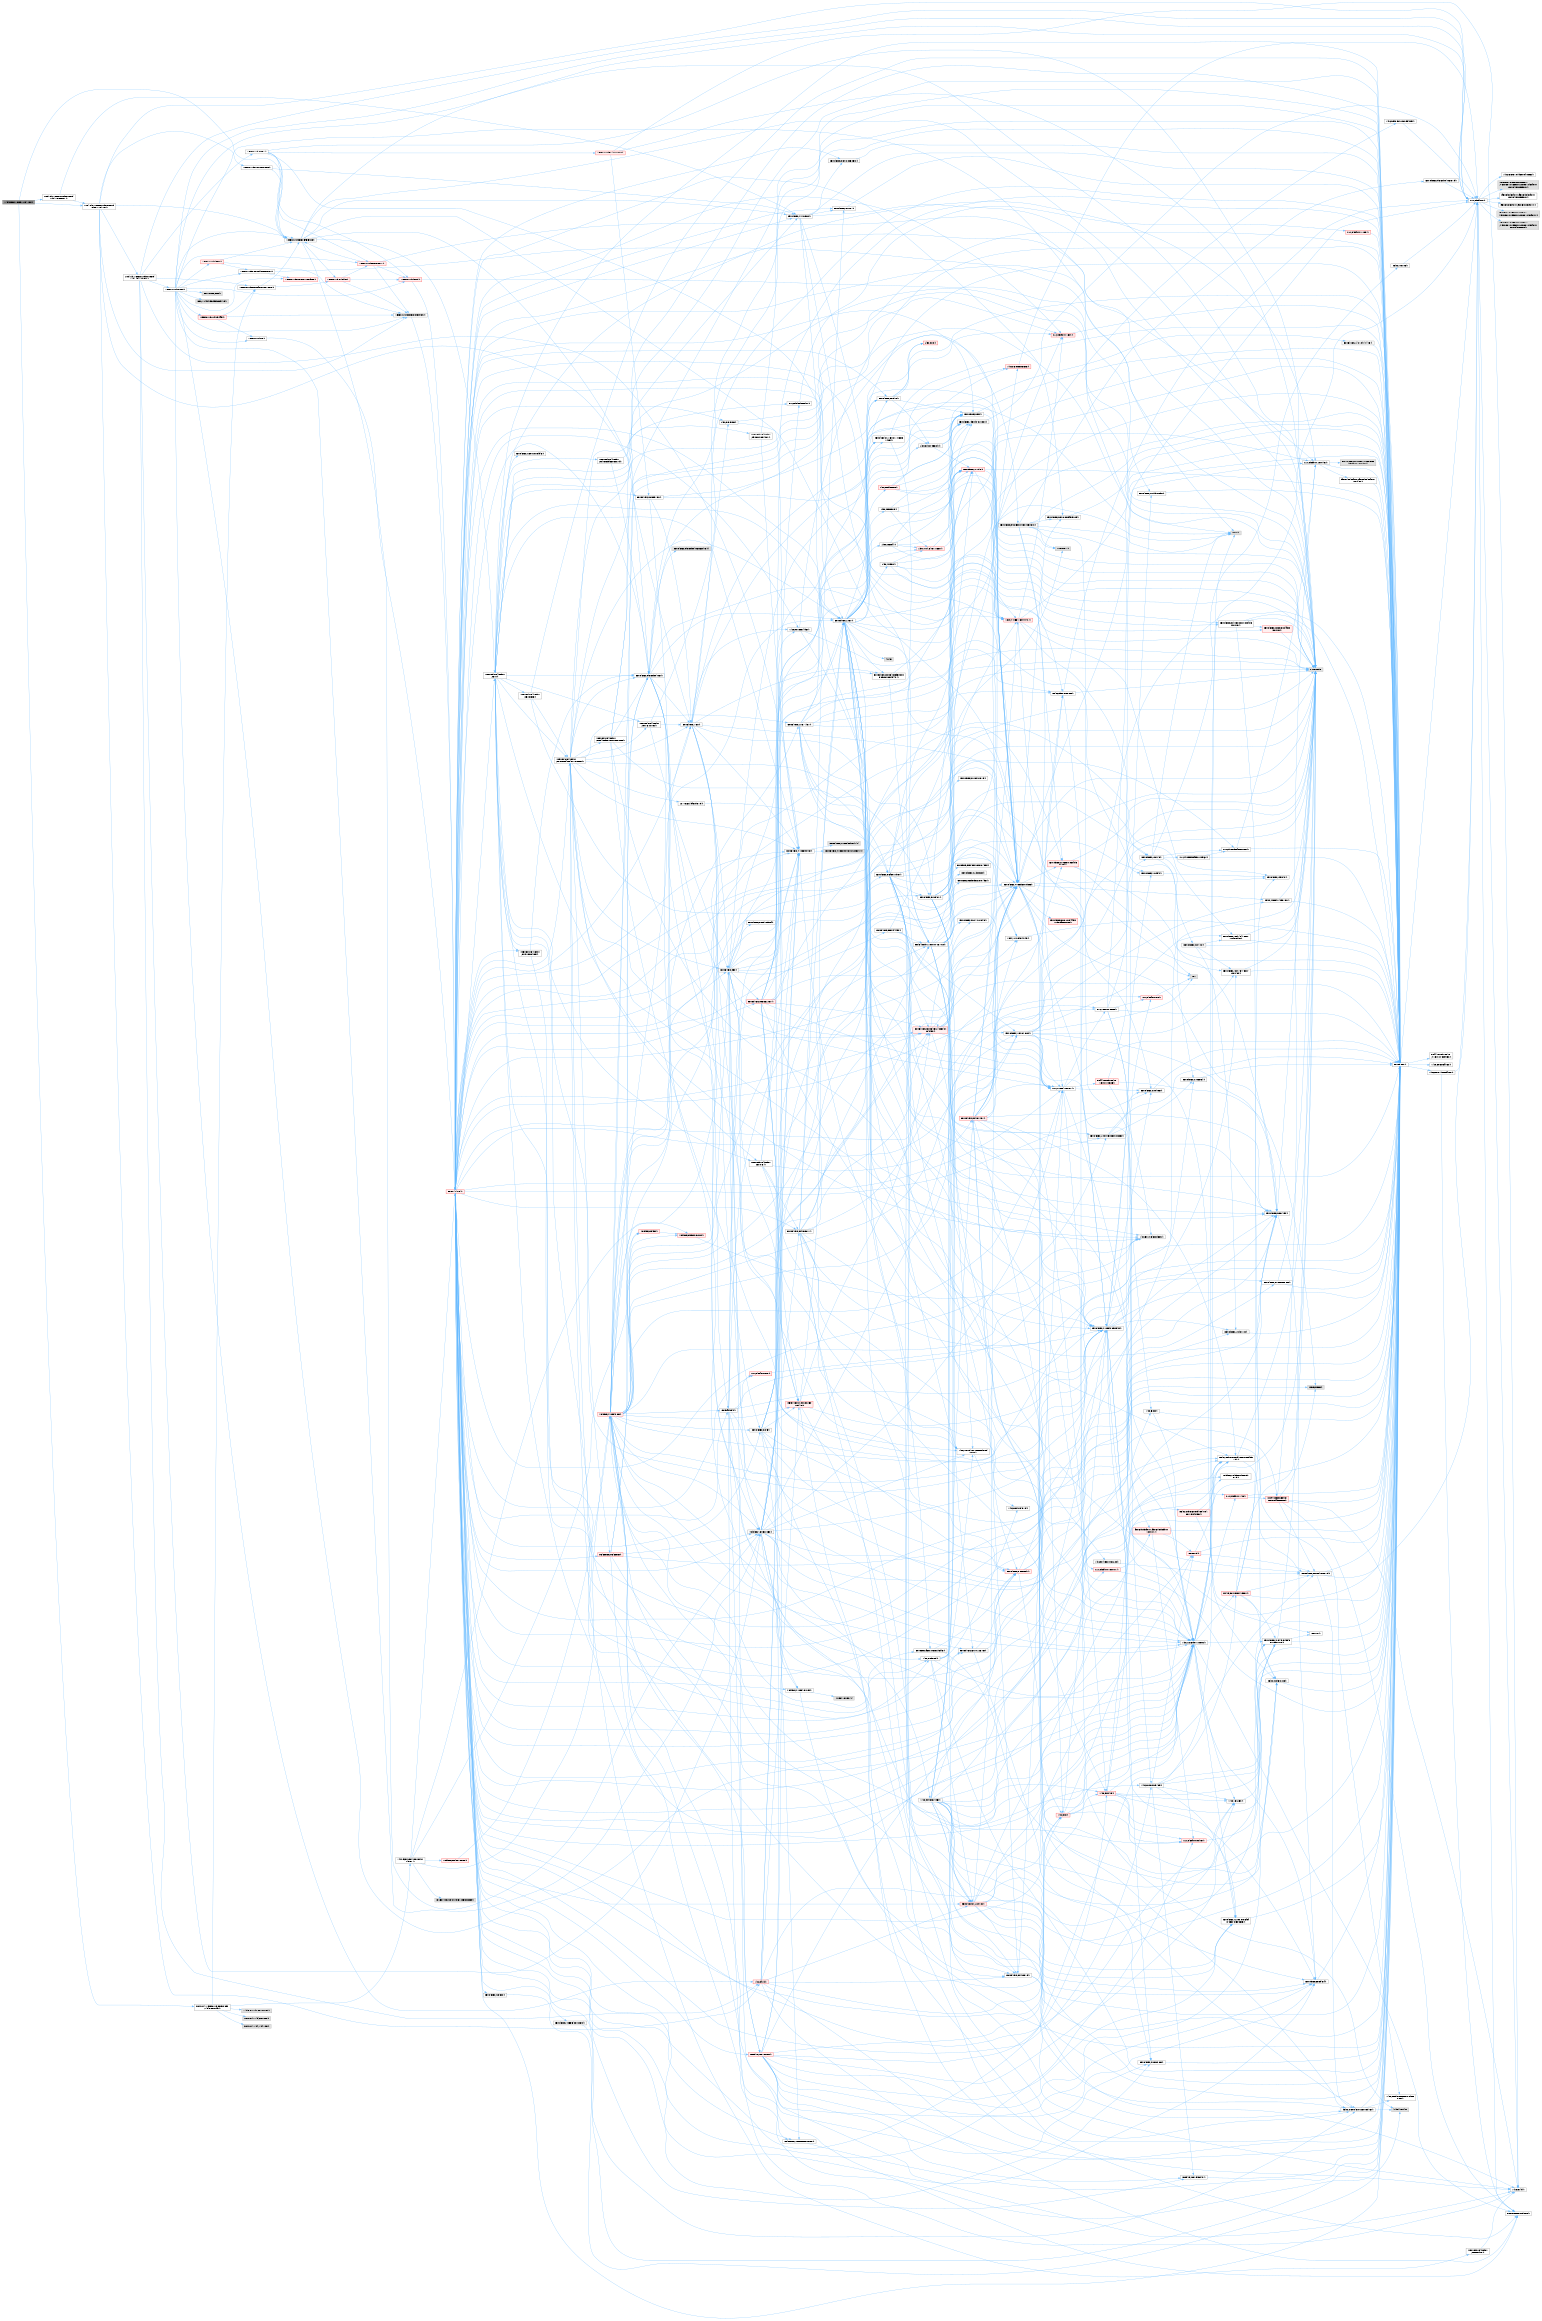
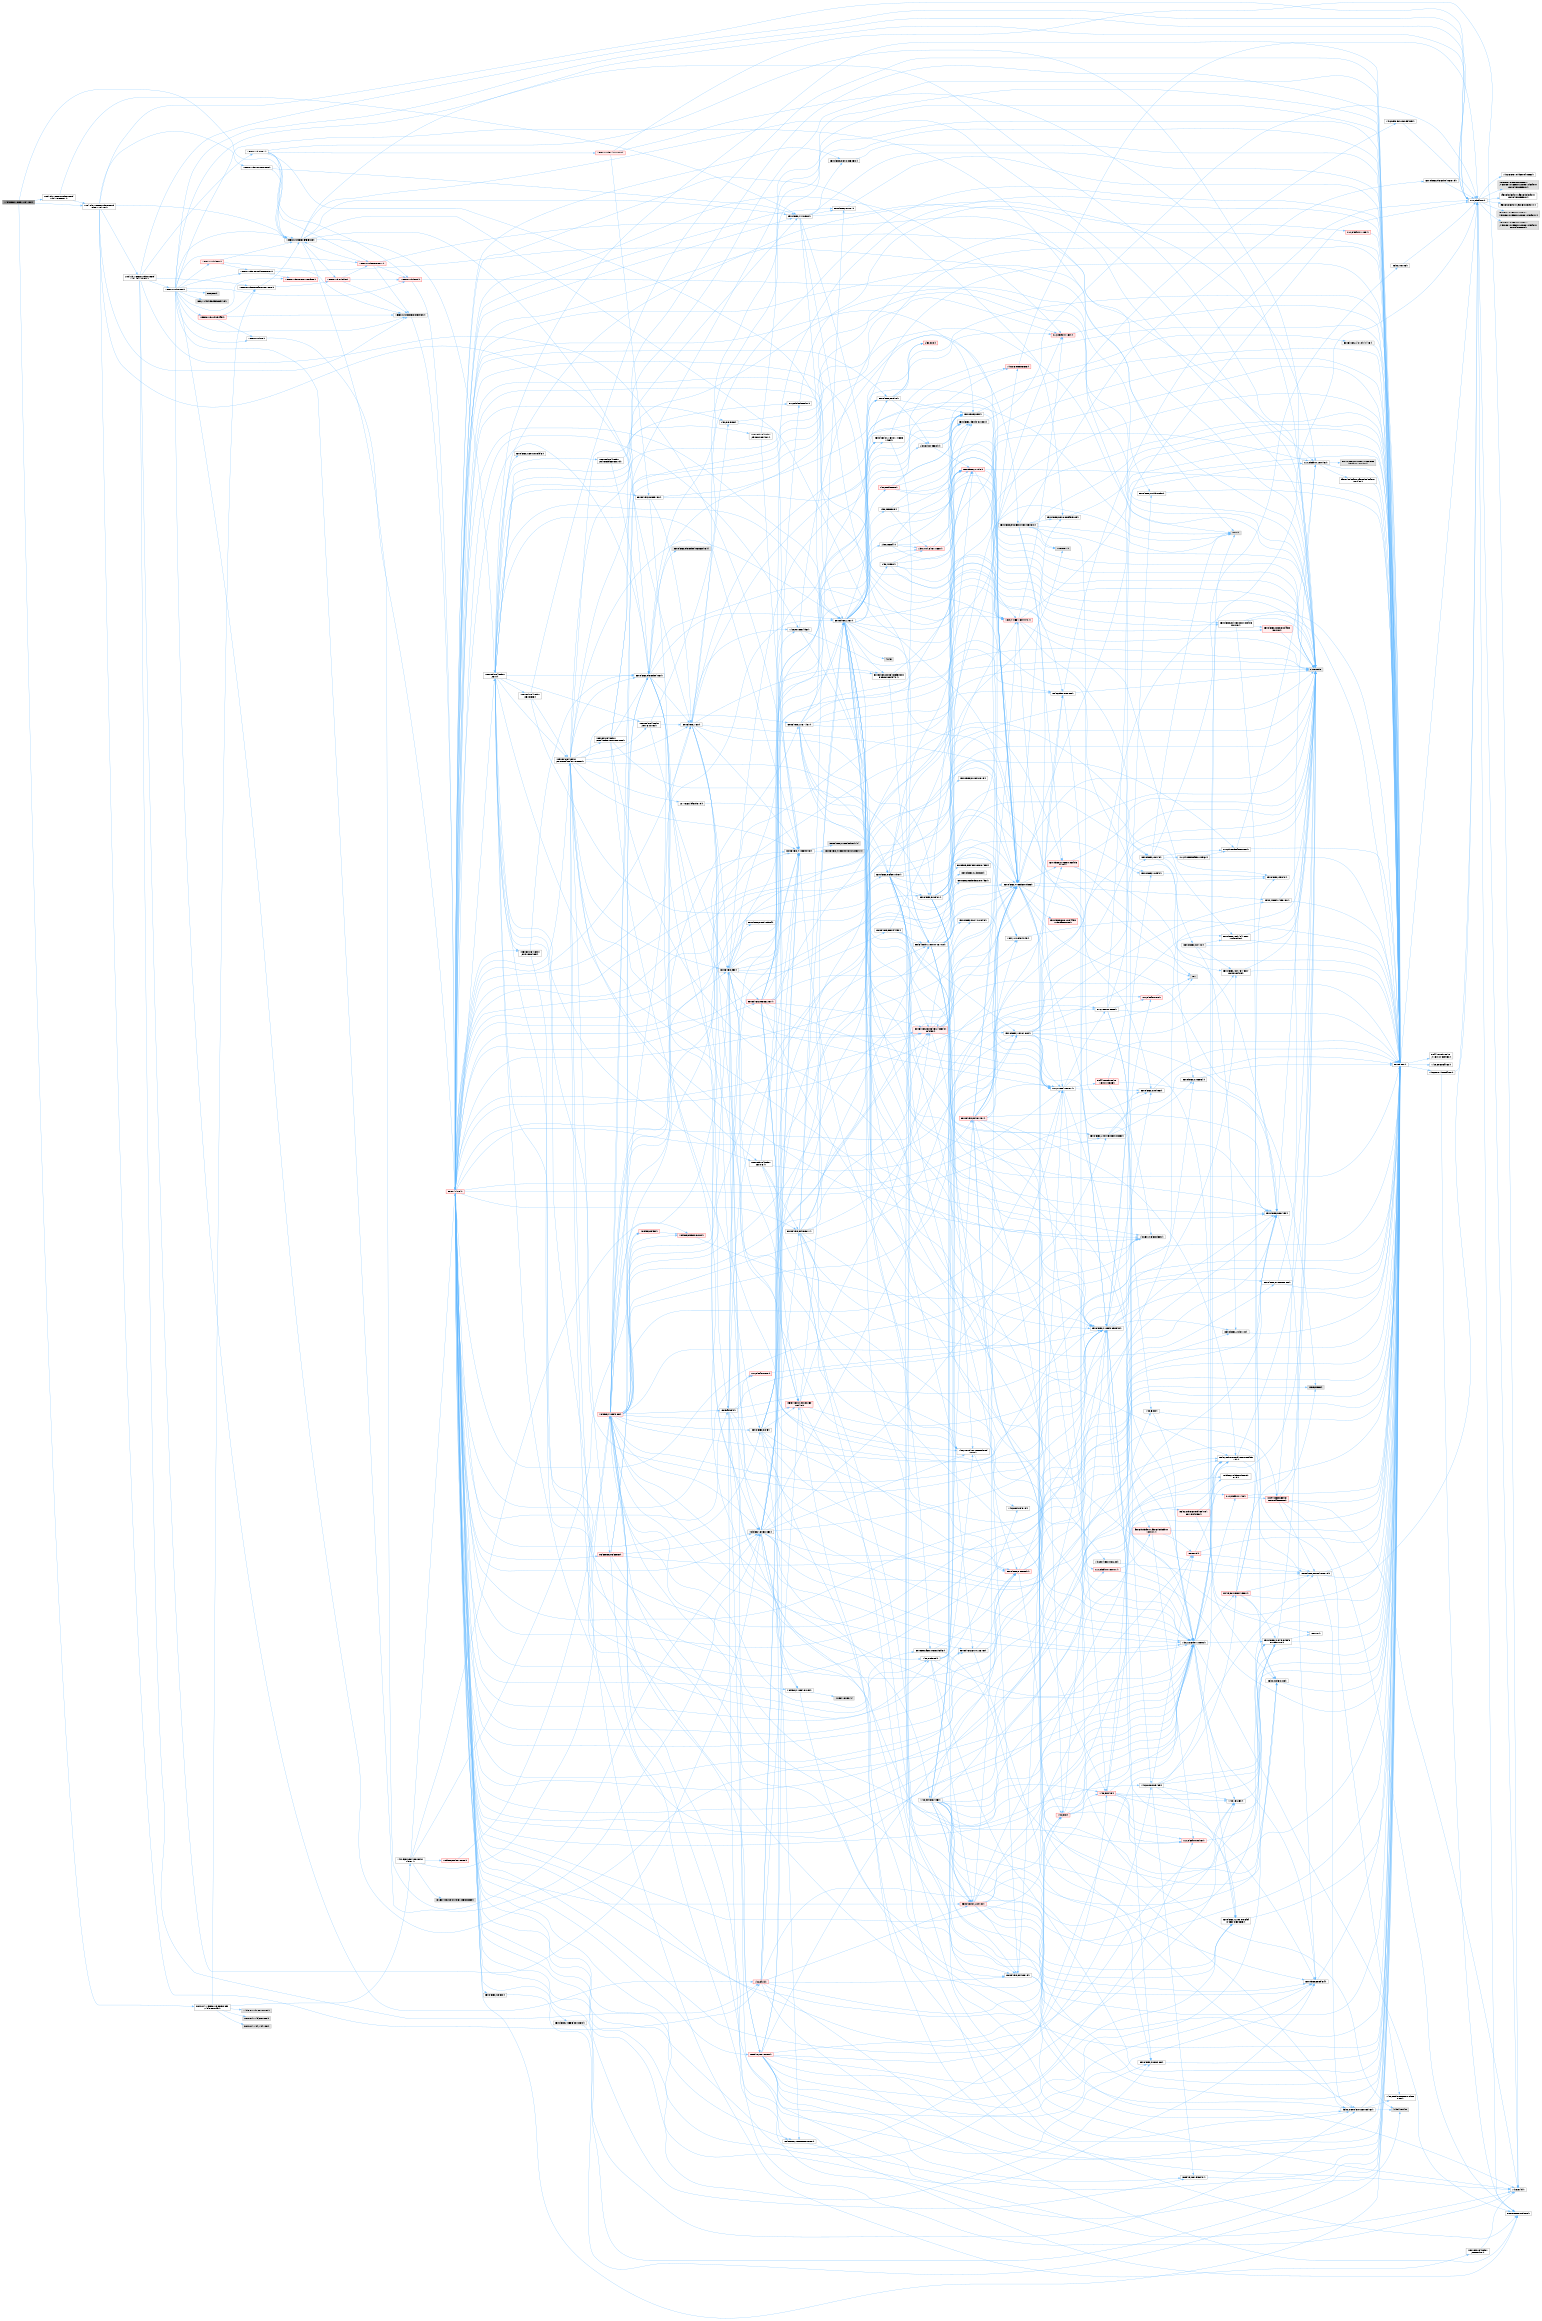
node "COMPILED/Dsp.h": label "COMPILED/Dsp.h" -> "DSP/Dsp.h"
node "Templates/IsTriviallyCopy Atomics.h": label "Templates/IsTriviallyCopy Atomics.h" -> "Templates/IsTriviallyCopy Constructible.h"
